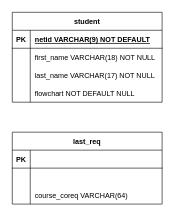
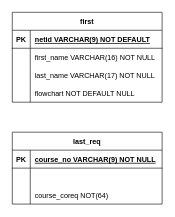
node "student": label "student" -> "first"
node "first_name VARCHAR(18) NOT NULL": label "first_name VARCHAR(18) NOT NULL" -> "first_name VARCHAR(16) NOT NULL"
node "course_no VARCHAR(9) NOT NULL": added
node "course_coreq VARCHAR(64)": label "course_coreq VARCHAR(64)" -> "course_coreq NOT(64)"
